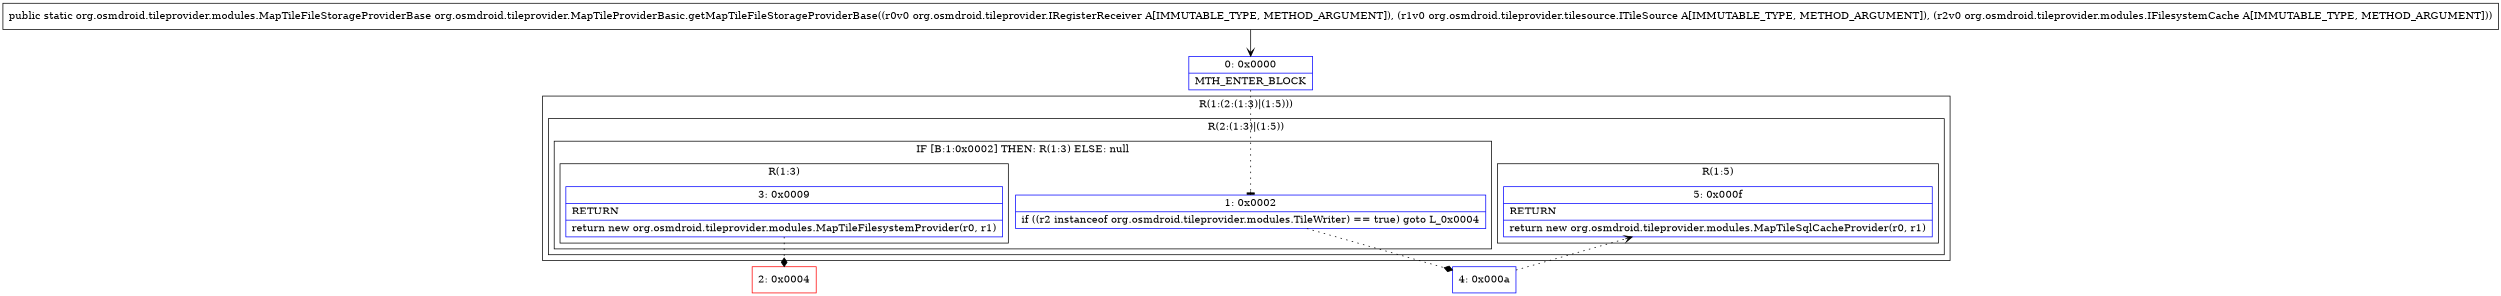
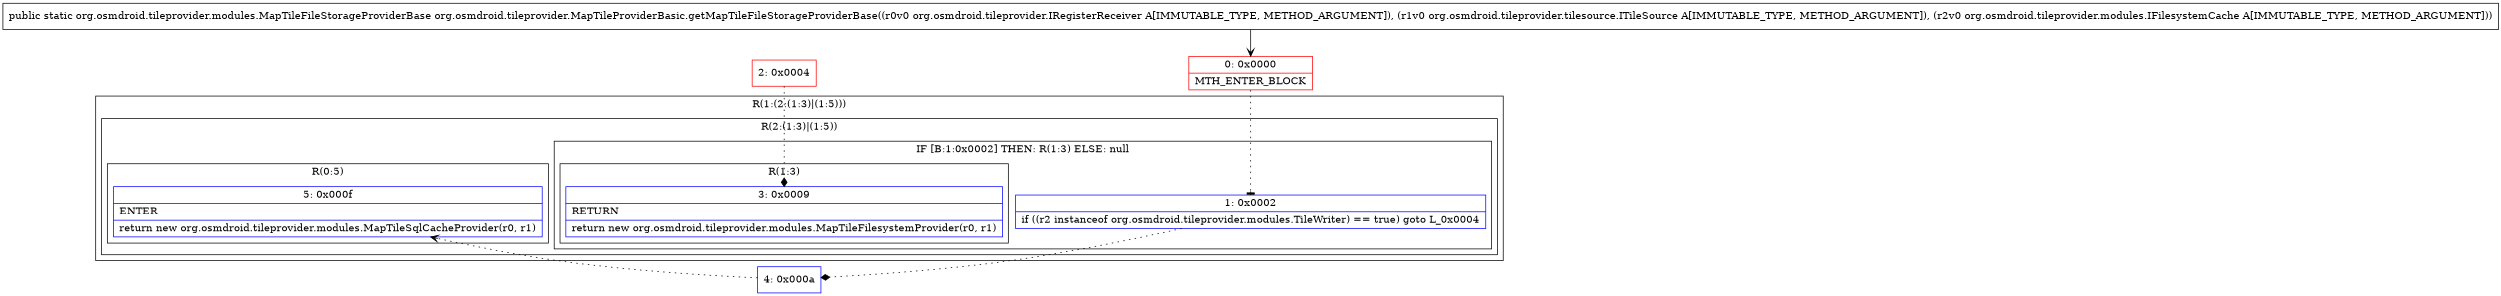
node "0: 0x0000": color blue -> red
cluster "R(1:5)": label "R(1:5)" -> "R(0:5)"
node "5: 0x000f": text "RETURN" -> "ENTER"
edge "3: 0x0009" -> "2: 0x0004": reversed
